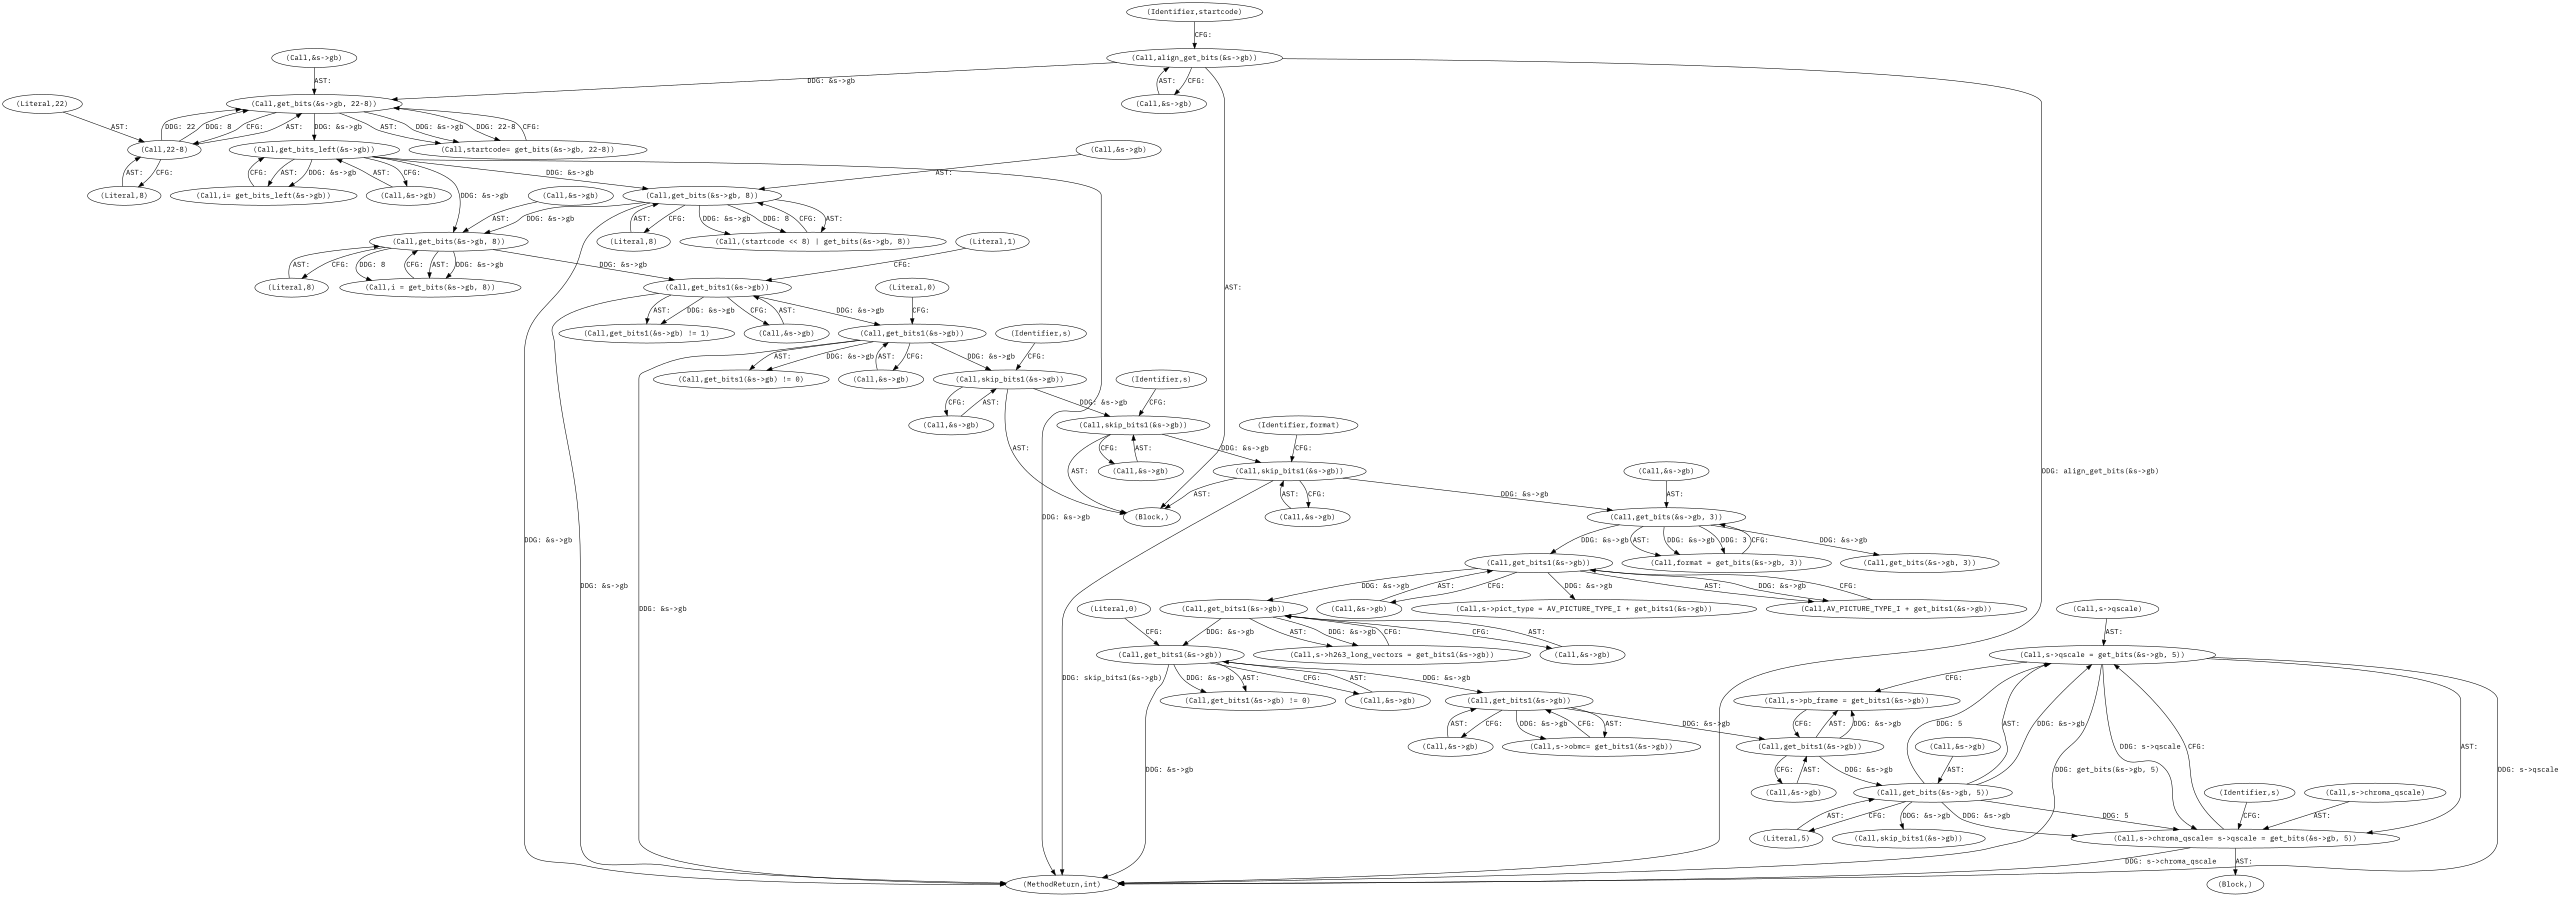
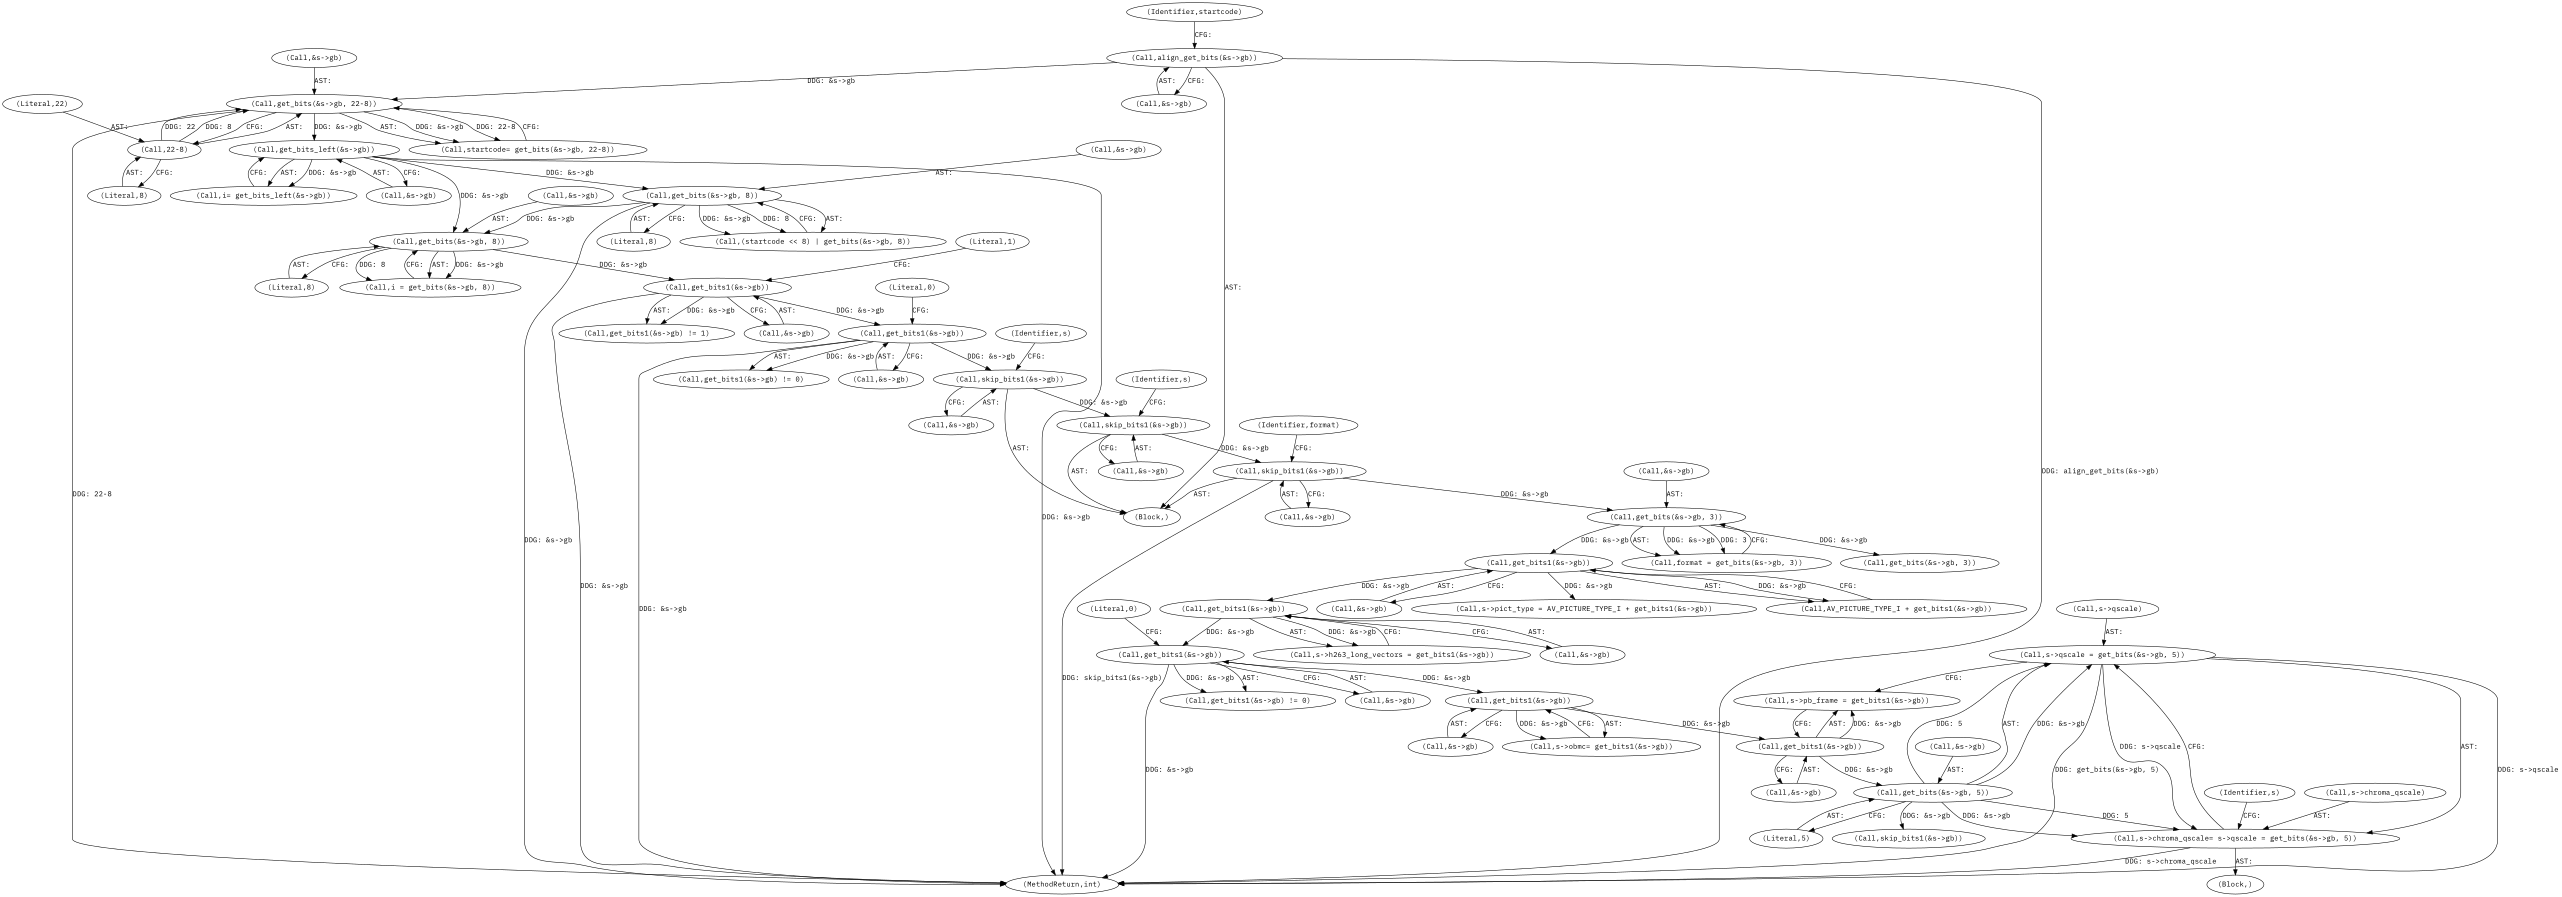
edge "(Call,get_bits(&s->gb, 22-8))" -> "(MethodReturn,int)": added, label "DDG: 22-8"
